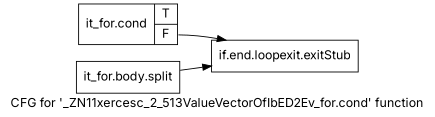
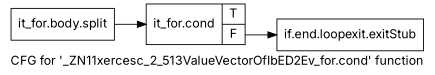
edge "it_for.body.split" -> "if.end.loopexit.exitStub": now "it_for.body.split" -> "it_for.cond"
